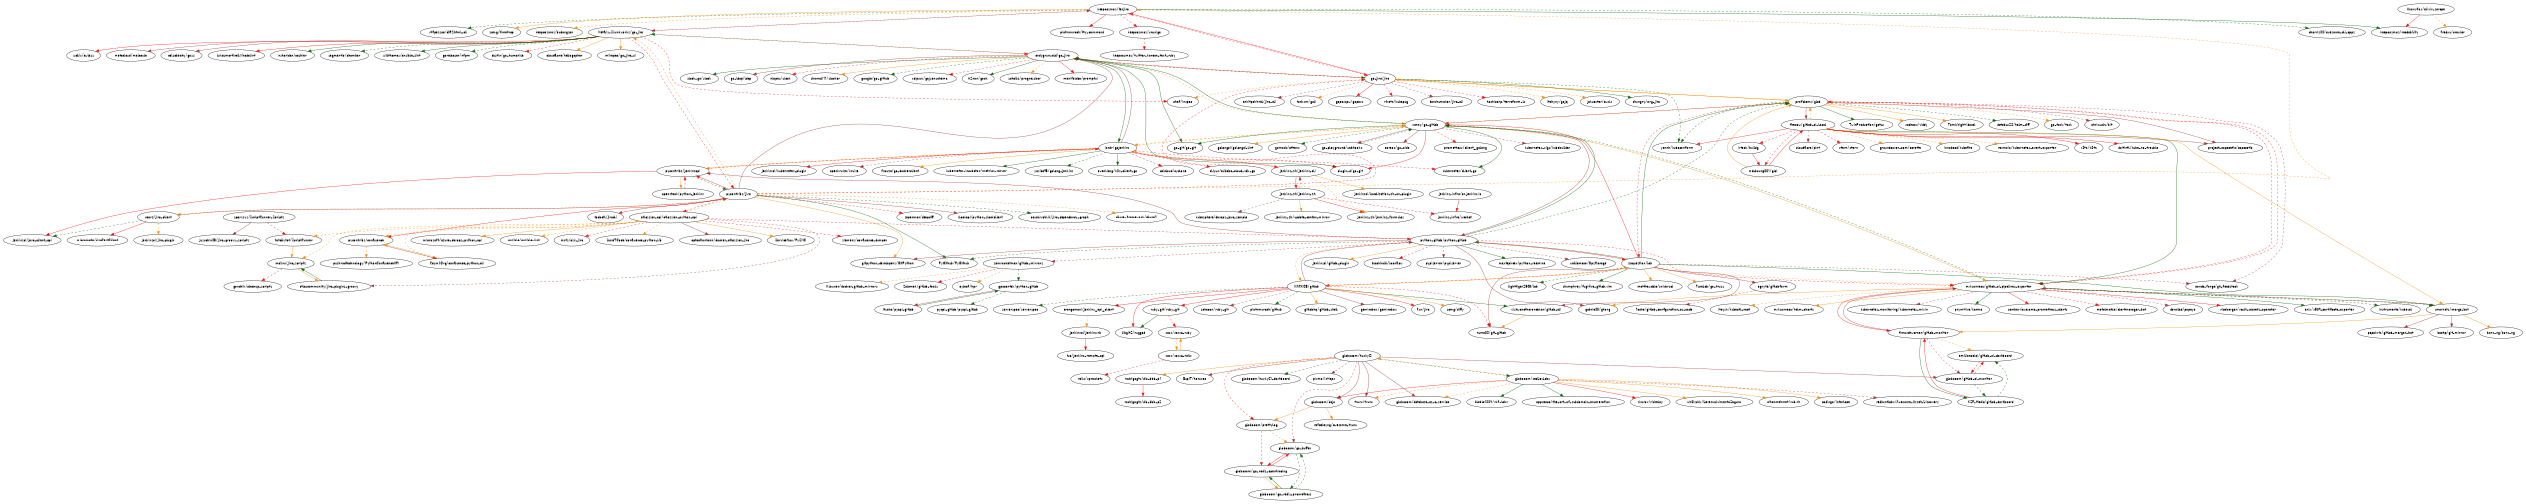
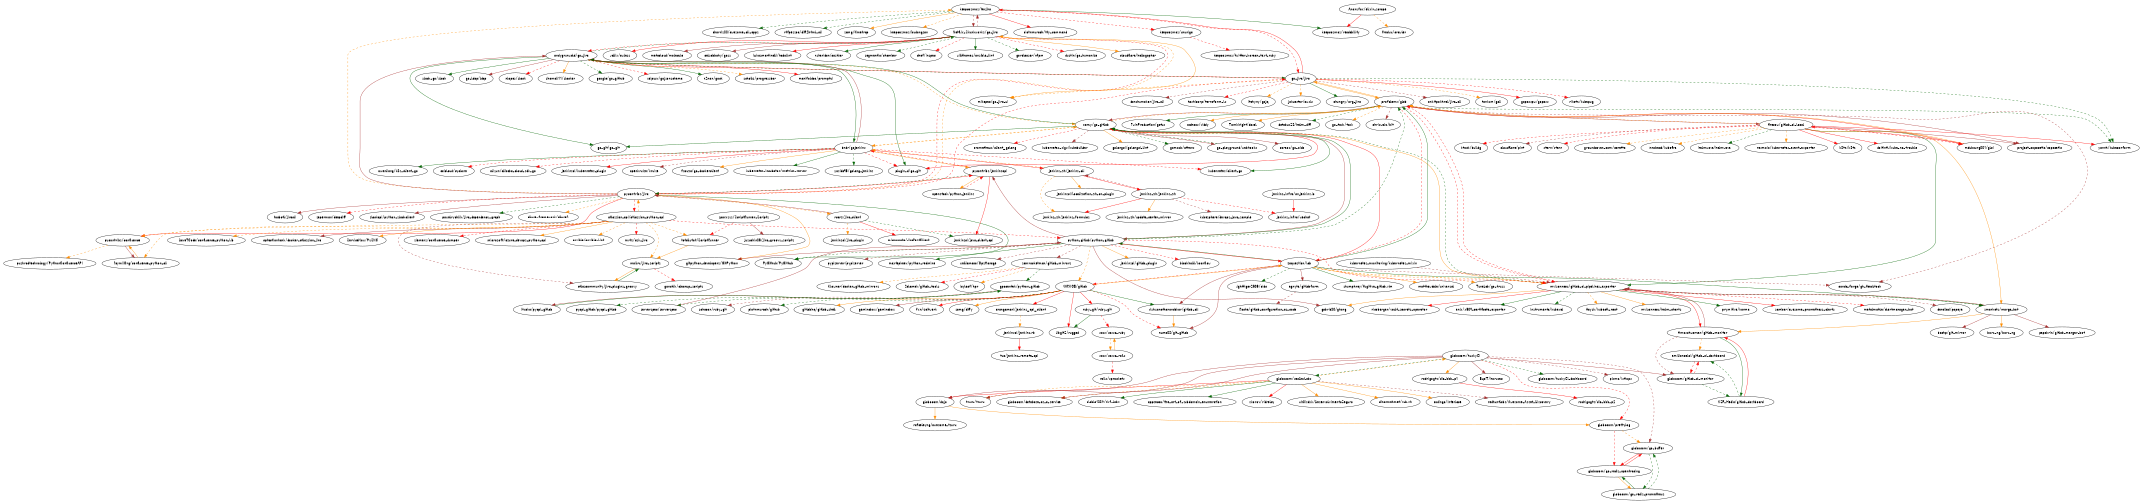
edge "go-jira/jira" -> "chef/inspec": now "go-jira/jira" -> "mikepea/go-jira-ui"
node "helmwave/helmwave": added
edge "ktock/buildg" -> "mdubourg001/glci": now "profclems/glab" -> "mdubourg001/glci"
edge "NARKOZ/gitlab" -> "python-gitlab/python-gitlab": now "serverspec/serverspec" -> "python-gitlab/python-gitlab"
edge "zaquestion/lab" -> "TuneLab/go-truss": style solid -> dashed
node "lighttiger2505/lab": label "lighttiger2505/lab" -> "lighttiger2505/oidc"
edge "mvisonneau/gitlab-ci-pipelines-exporter" -> "kubernetes-monitoring/kubernetes-mixin": reversed
node "fxn/jira": label "fxn/jira" -> "fxn/zeitwerk"
